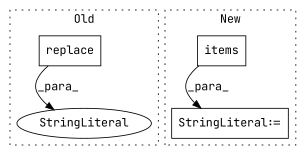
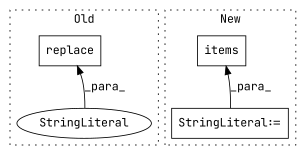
edge "items" -> "StringLiteral:=": reversed
edge "replace" -> "StringLiteral": reversed
